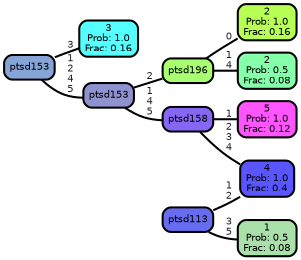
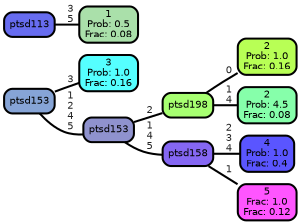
node "ptsd196": label "ptsd196" -> "ptsd198"
node "2 Prob: 0.5 Frac: 0.08": label "2 Prob: 0.5 Frac: 0.08" -> "2 Prob: 4.5 Frac: 0.08"
node "5 Prob: 1.0 Frac: 0.12": label "5 Prob: 1.0 Frac: 0.12" -> "5 Frac: 1.0 Frac: 0.12"
edge "4 Prob: 1.0 Frac: 0.4" -- "ptsd113": removed, label "1 2"
